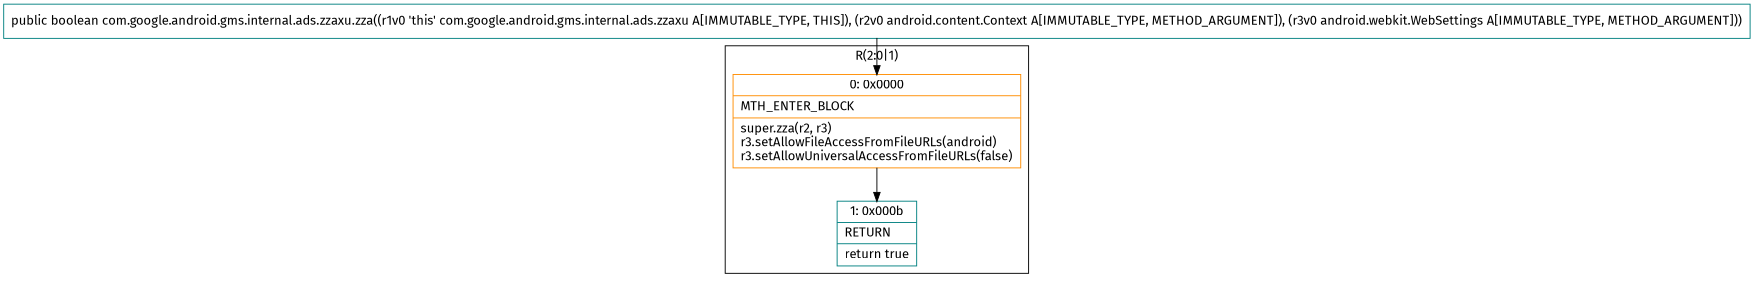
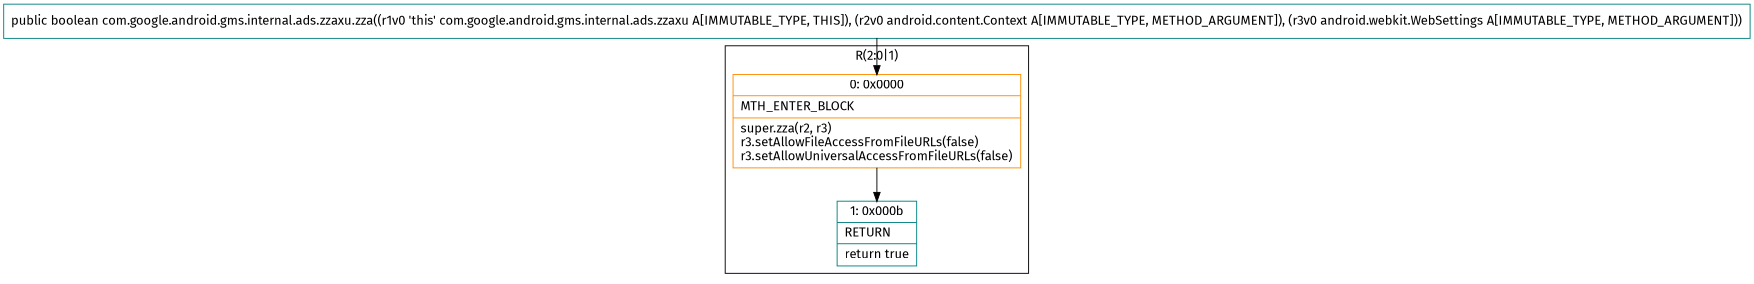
node "0: 0x0000": text "r3.setAllowFileAccessFromFileURLs(android)" -> "r3.setAllowFileAccessFromFileURLs(false)"
